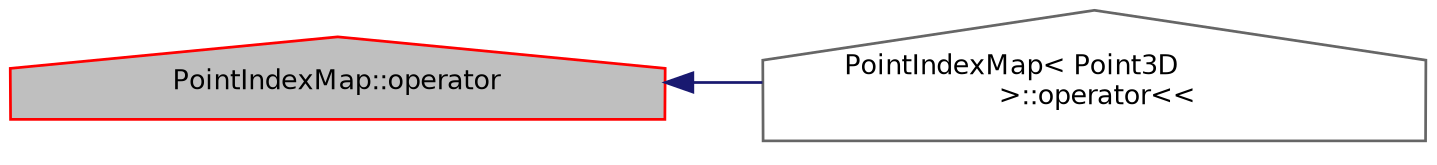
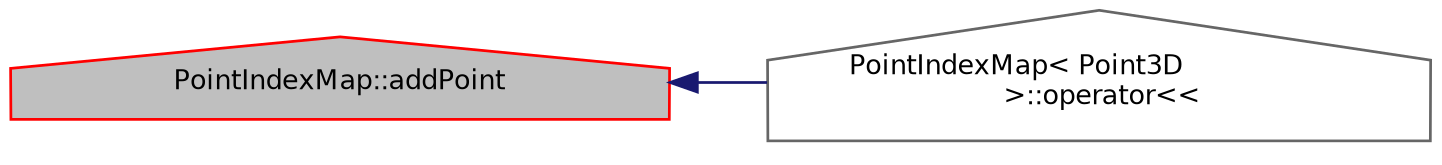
node "PointIndexMap::operator": label "PointIndexMap::operator" -> "PointIndexMap::addPoint"
